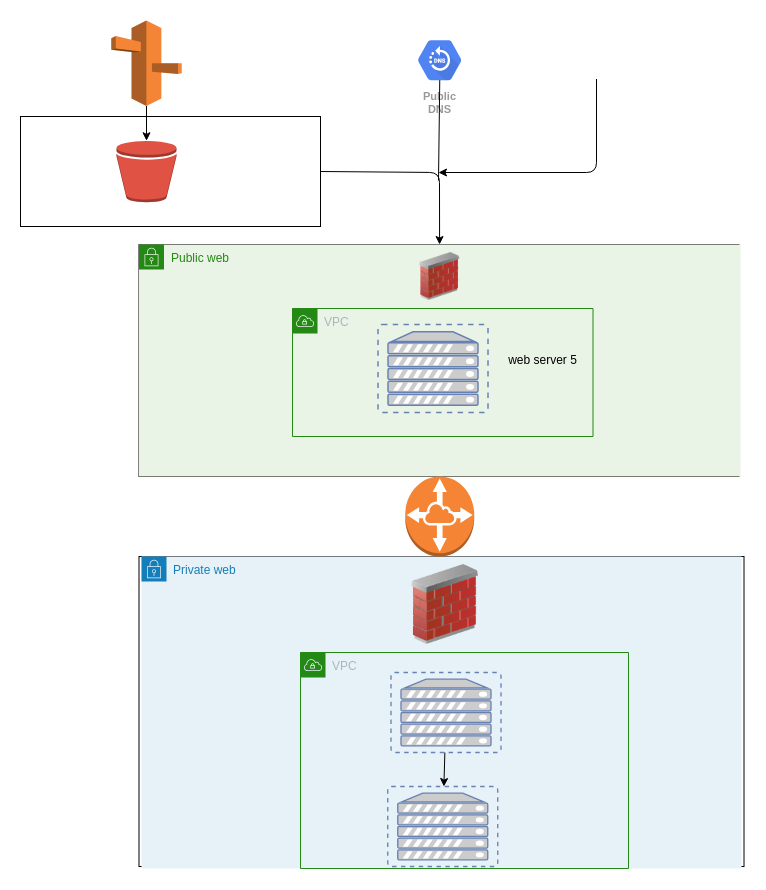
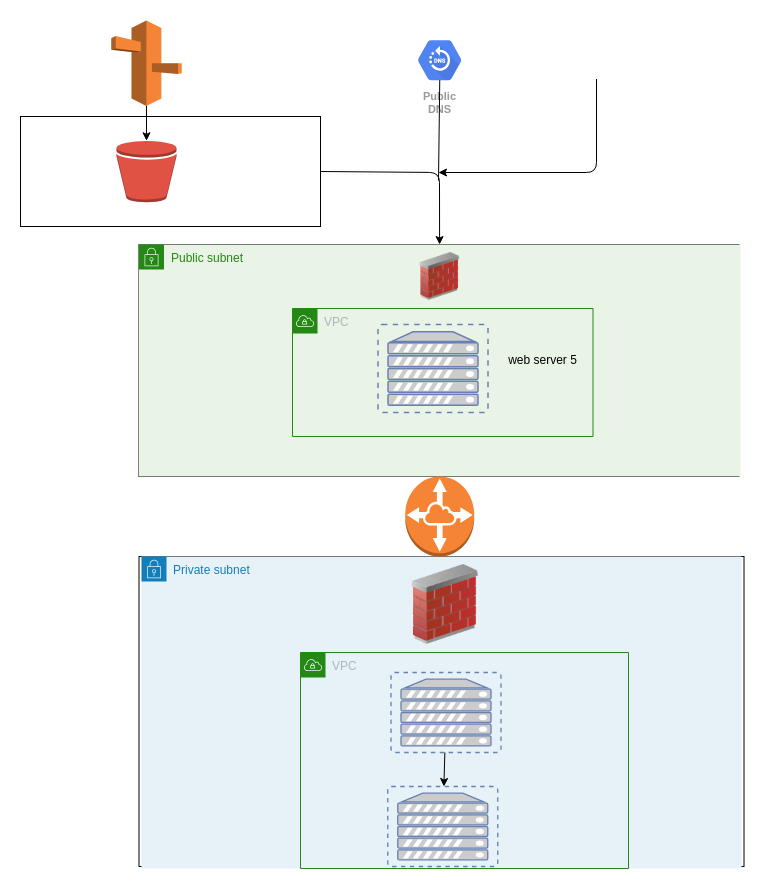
node "Public web": label "Public web" -> "Public subnet"
node "Private web": label "Private web" -> "Private subnet"
